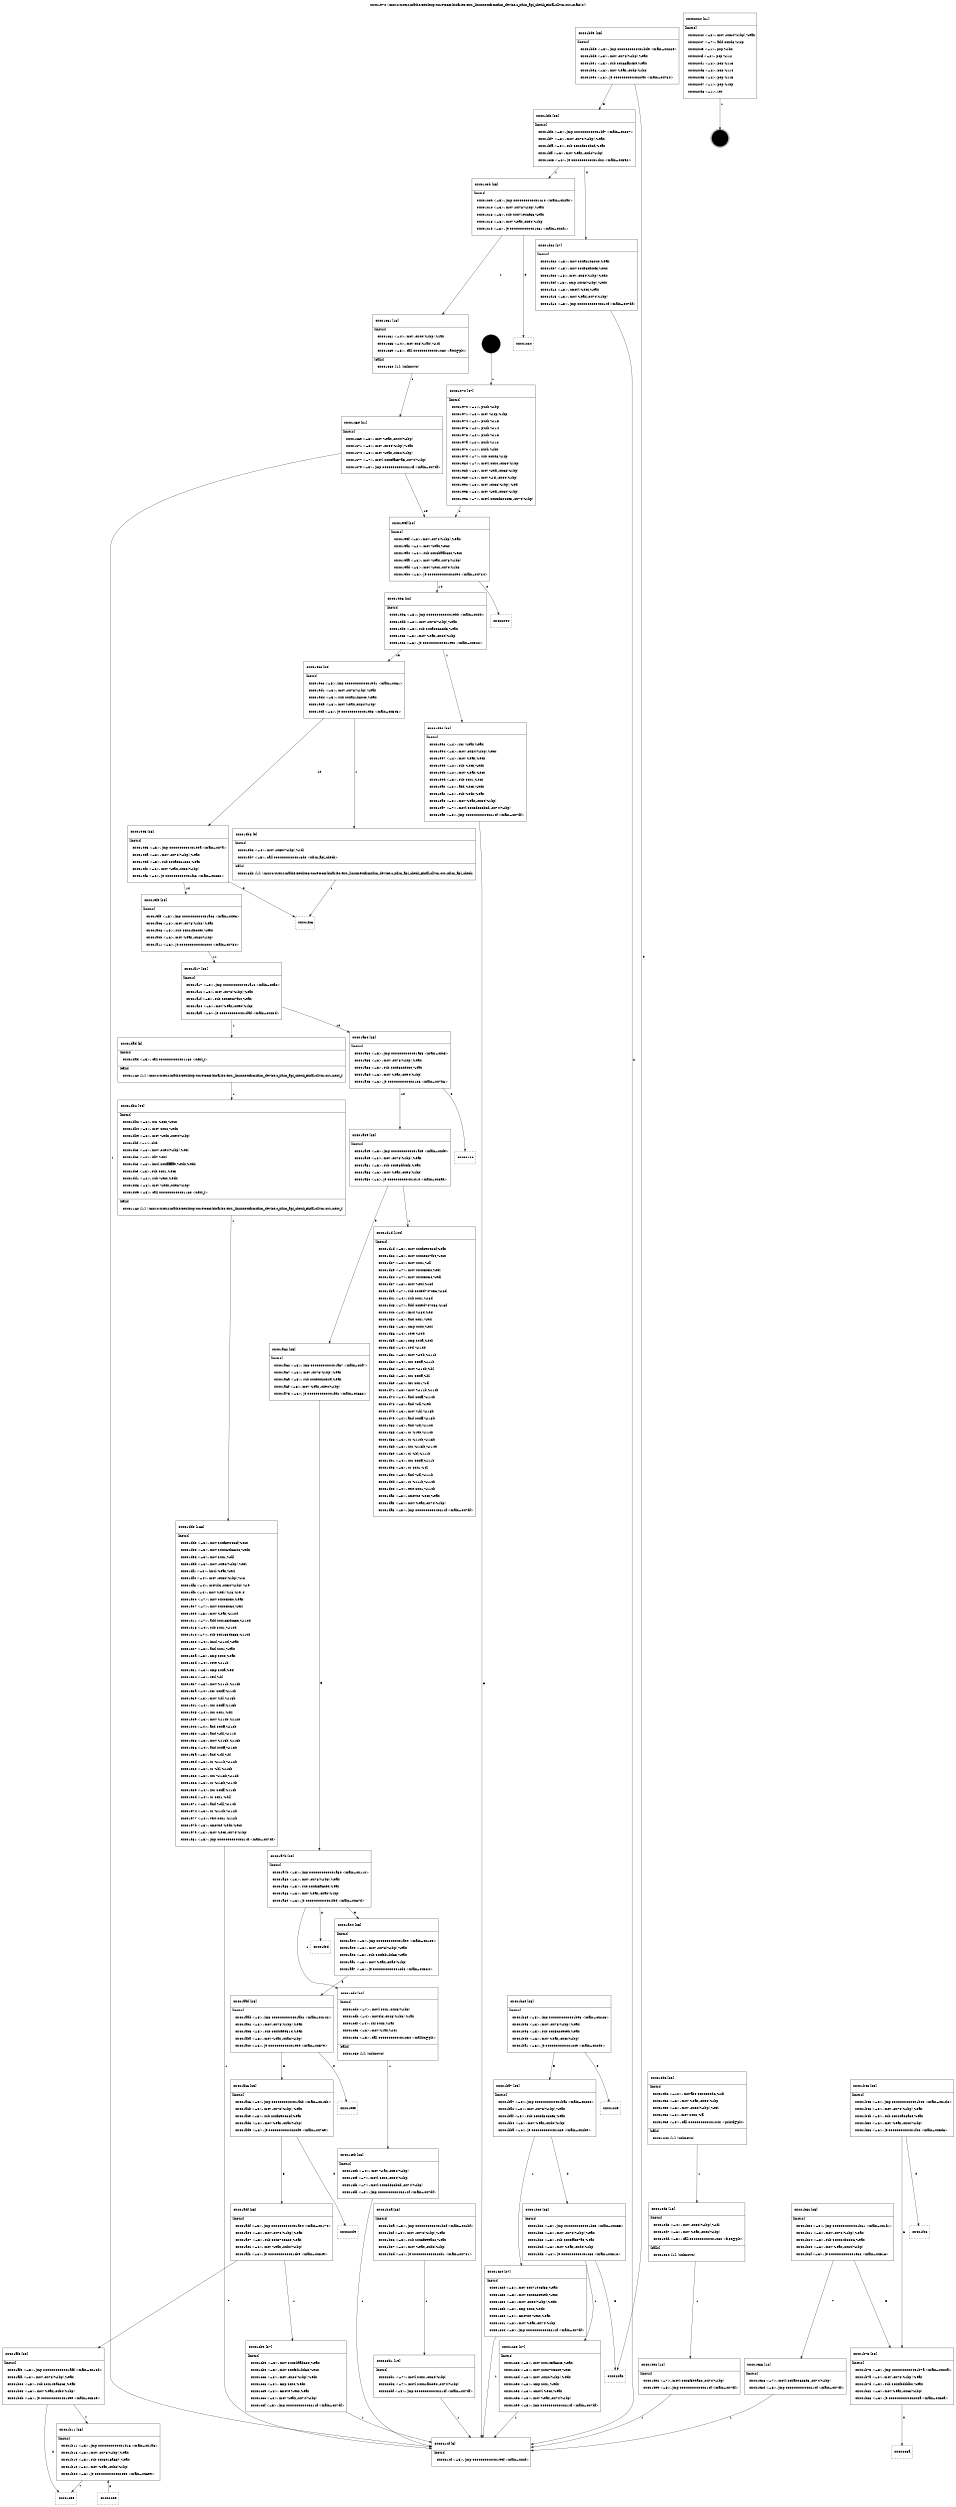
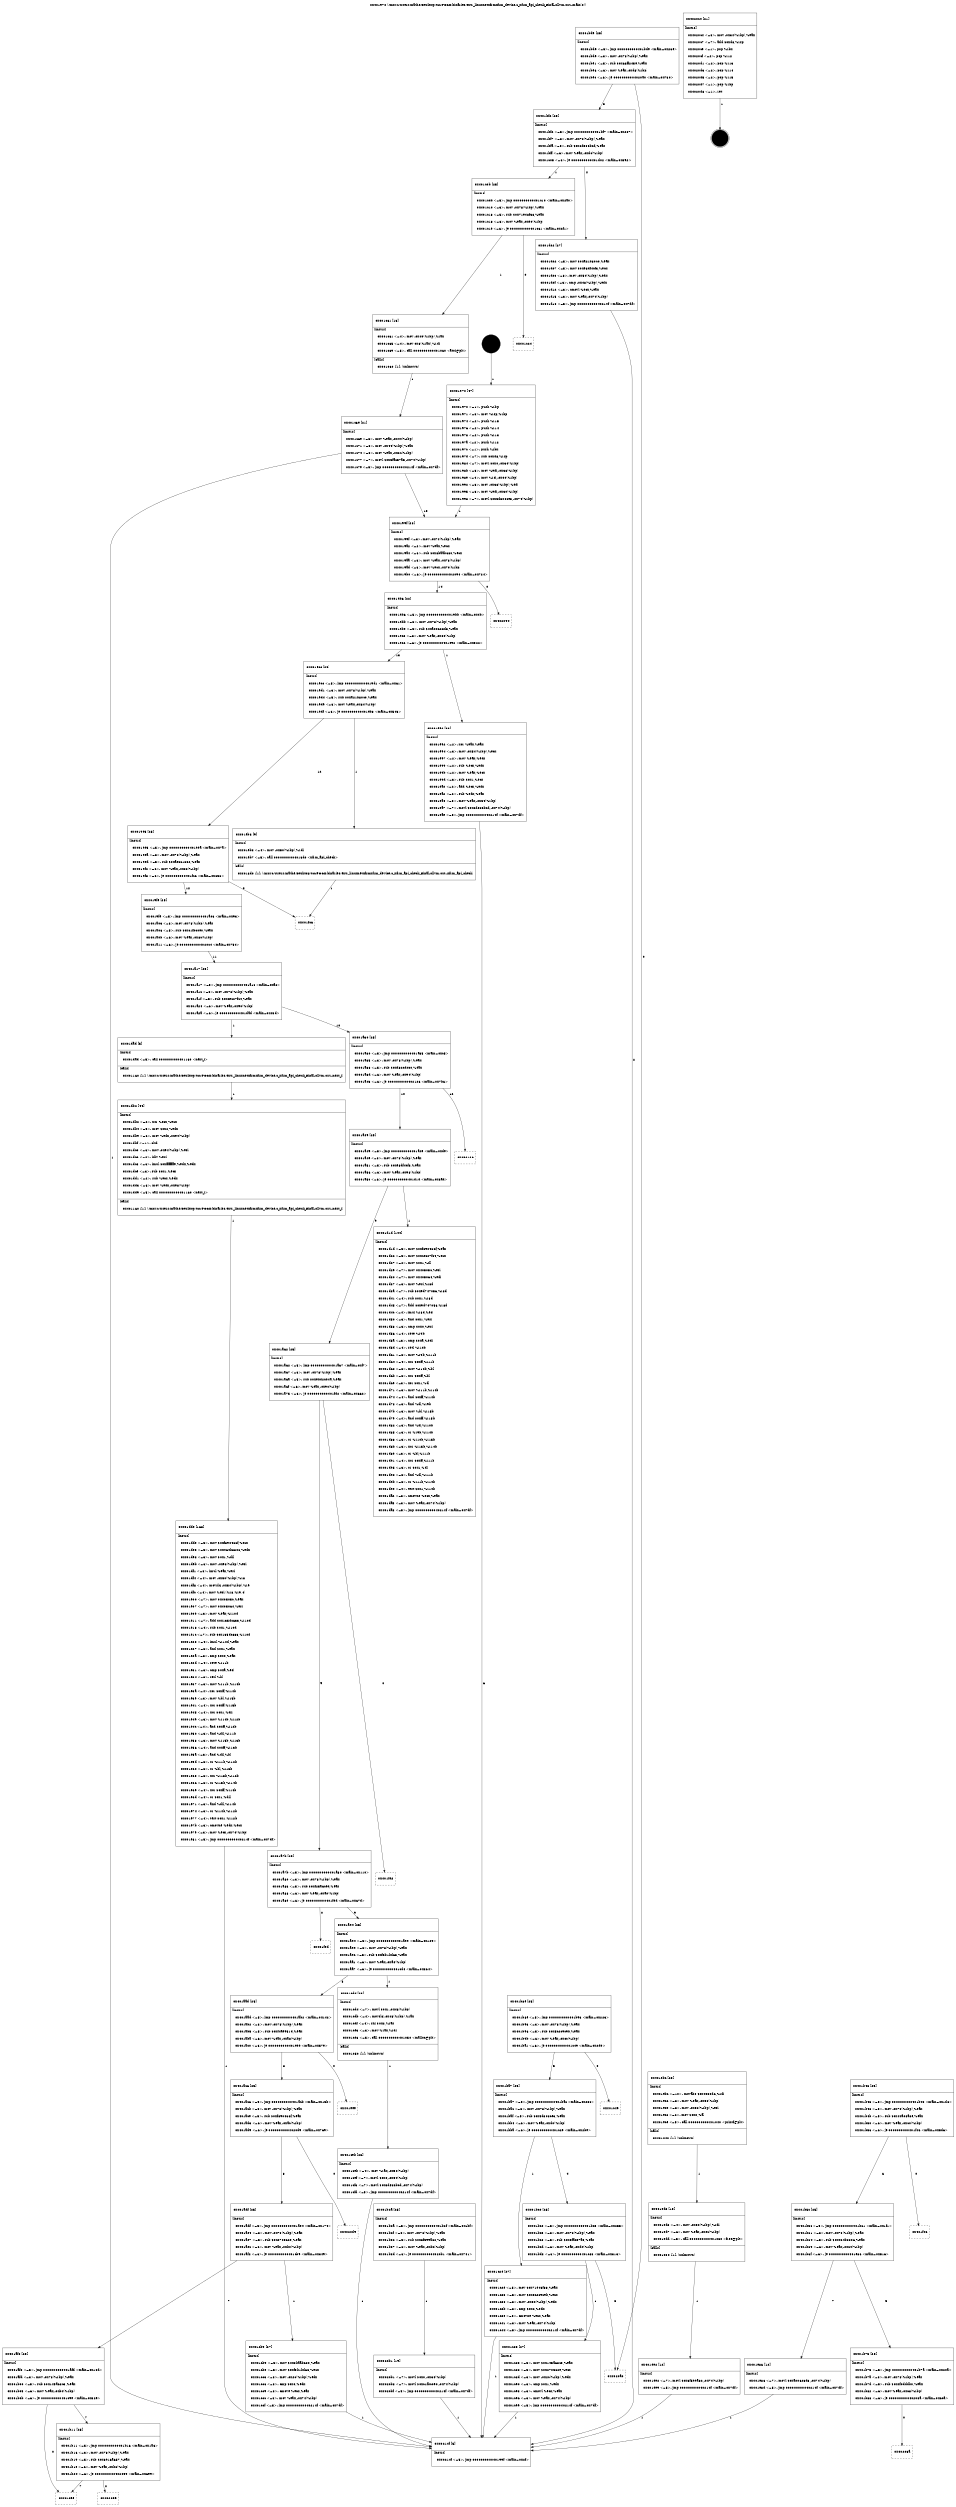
edge "0x401a30 [25]" -> "0x402126": label " 0" -> " 12"
node "0x401fd2": added
edge "0x401a7b [25]" -> "0x401cd4 [23]": now "0x401a94 [25]" -> "0x401cd4 [23]"
edge "0x401b43 [25]" -> "0x401b75 [25]": now "0x401b43 [25]" -> "0x401b5c [25]"
edge "0x402059" -> "0x401b11 [25]": reversed
